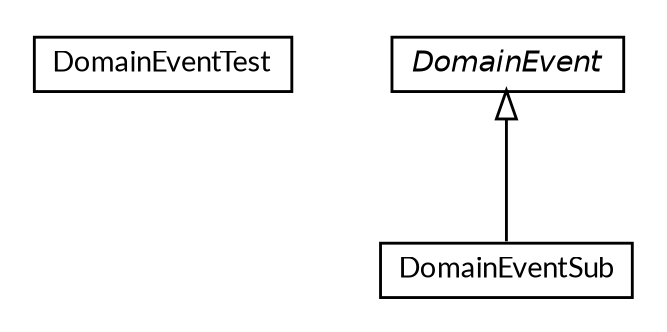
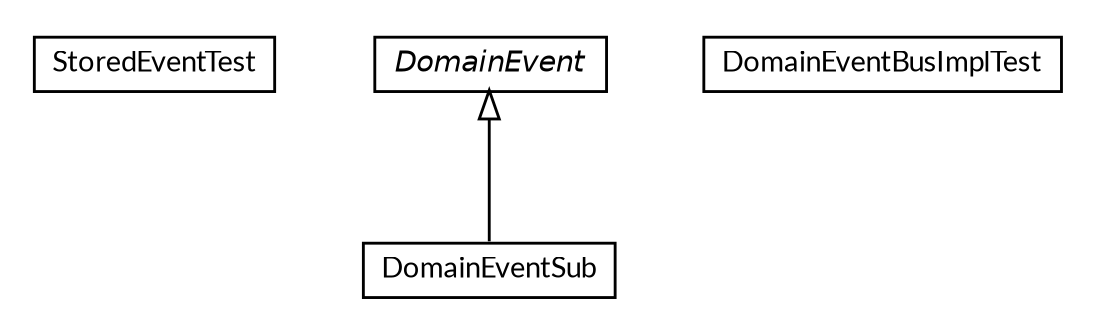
node "StoredEventTest": added
node "DomainEventTest": removed
node "DomainEventBusImplTest": added
